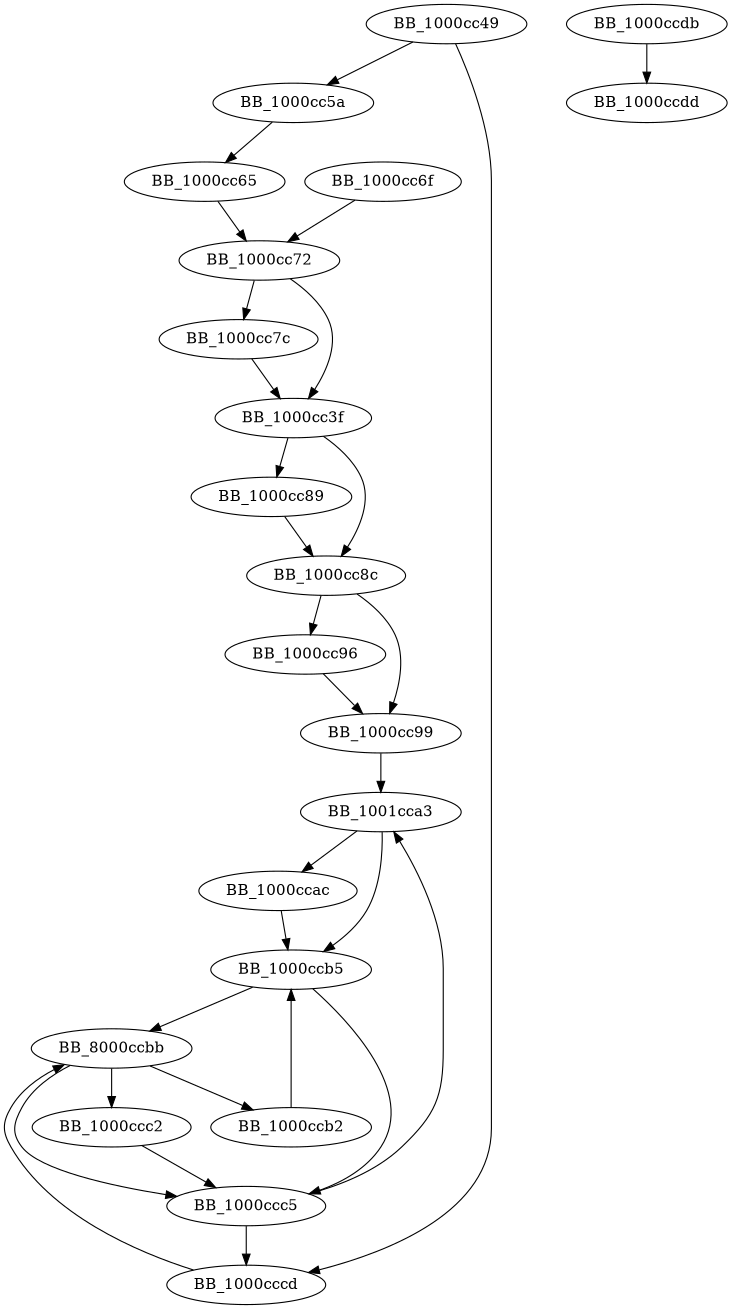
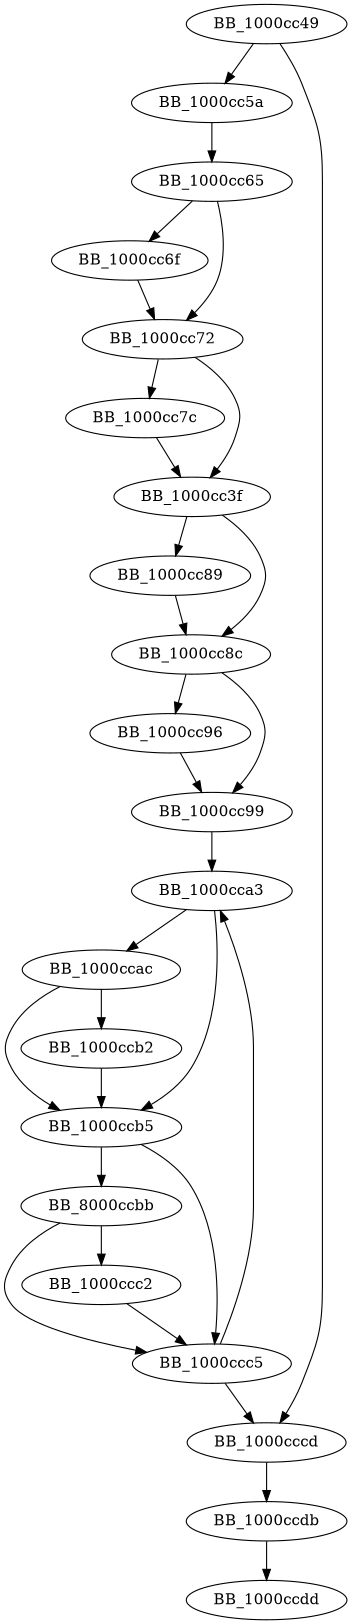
edge "BB_1000cc65" -> "BB_1000cc6f": added
node "BB_1001cca3": label "BB_1001cca3" -> "BB_1000cca3"
edge "BB_8000ccbb" -> "BB_1000ccb2": now "BB_1000ccac" -> "BB_1000ccb2"
edge "BB_1000cccd" -> "BB_8000ccbb": now "BB_1000cccd" -> "BB_1000ccdb"
